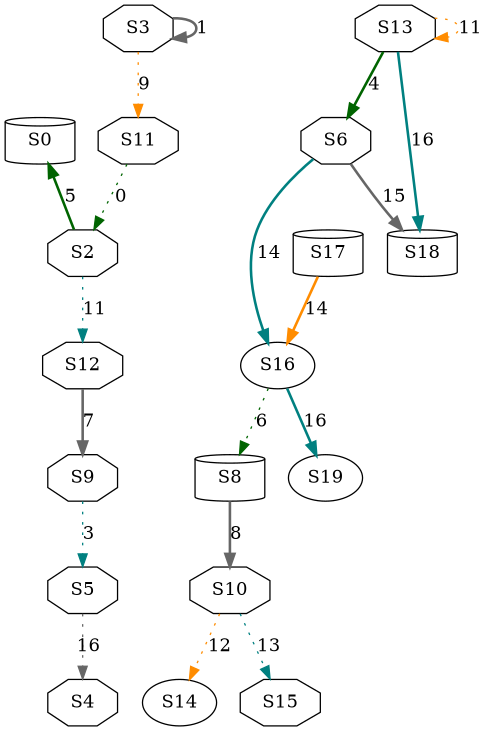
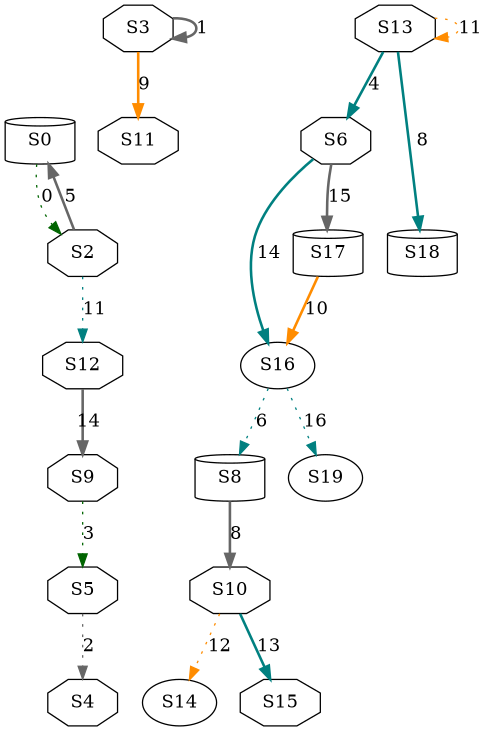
edge "S3" -> "S11": style dotted -> bold
edge "S13" -> "S6": color darkgreen -> teal
edge "S13" -> "S18": label "16" -> "8"
edge "S11" -> "S2": now "S0" -> "S2"
edge "S6" -> "S18": now "S6" -> "S17"
edge "S2" -> "S0": color darkgreen -> gray40
edge "S17" -> "S16": label "14" -> "10"
edge "S16" -> "S8": color darkgreen -> teal
edge "S16" -> "S19": style bold -> dotted
edge "S12" -> "S9": label "7" -> "14"
edge "S9" -> "S5": color teal -> darkgreen
edge "S10" -> "S15": style dotted -> bold
edge "S5" -> "S4": label "16" -> "2"
